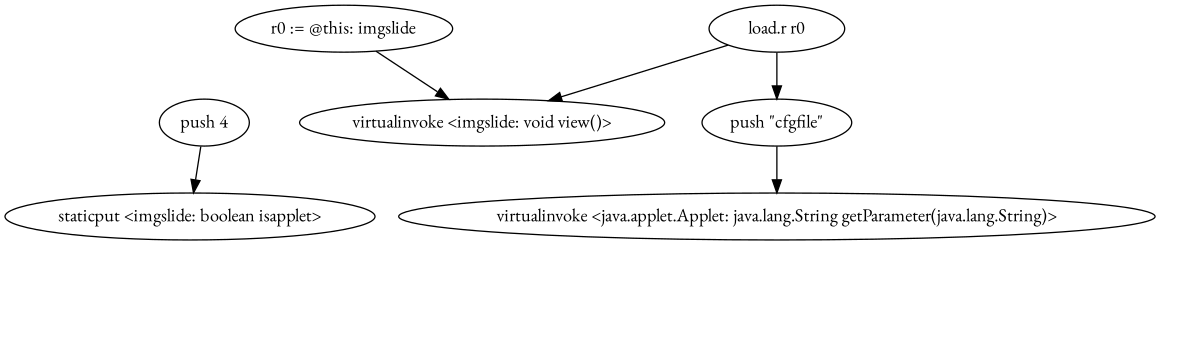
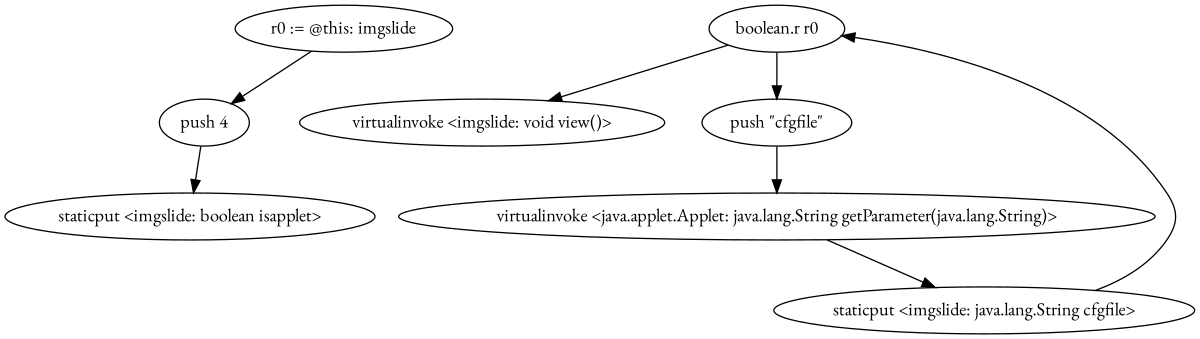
node "load.r r0": label "load.r r0" -> "boolean.r r0"
edge "r0 := @this: imgslide" -> "virtualinvoke <imgslide: void view()>": now "r0 := @this: imgslide" -> "push 4"
node "staticput <imgslide: java.lang.String cfgfile>": added
